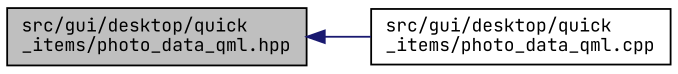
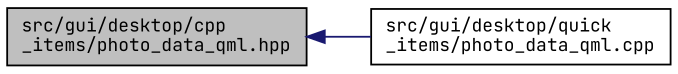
node "src/gui/desktop/quick _items/photo_data_qml.hpp": label "src/gui/desktop/quick _items/photo_data_qml.hpp" -> "src/gui/desktop/cpp _items/photo_data_qml.hpp"
